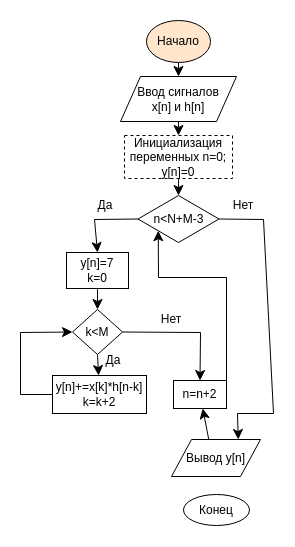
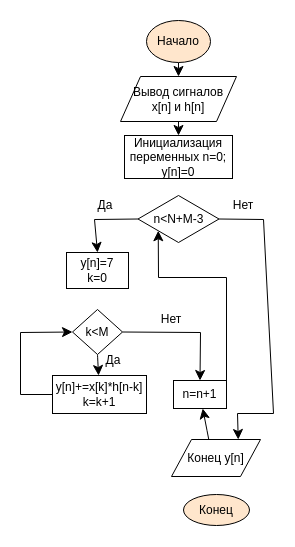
node "Ввод сигналов x[n] и h[n]": label "Ввод сигналов x[n] и h[n]" -> "Вывод сигналов x[n] и h[n]"
node "Инициализация переменных n=0; y[n]=0": style dashed -> solid
edge "Инициализация переменных n=0; y[n]=0" -> "n<N+M-3": removed
edge "y[n]=7 k=0" -> "k<M": removed
node "y[n]+=x[k]*h[n-k] k=k+2": label "y[n]+=x[k]*h[n-k] k=k+2" -> "y[n]+=x[k]*h[n-k] k=k+1"
node "n=n+2": label "n=n+2" -> "n=n+1"
node "Вывод y[n]": label "Вывод y[n]" -> "Конец y[n]"
node "Конец": fillcolor #ffffff -> #ffe6cc
